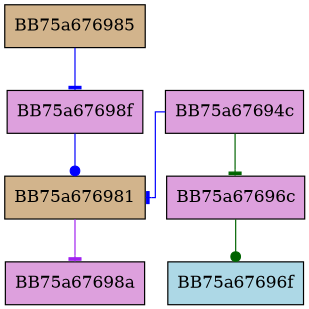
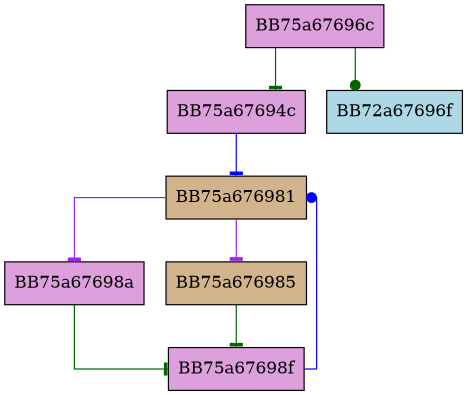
edge "BB75a676985" -> "BB75a67698f": color blue -> darkgreen
edge "BB75a67694c" -> "BB75a67696c": reversed
edge "BB75a676981" -> "BB75a676985": added
node "BB75a67696f": label "BB75a67696f" -> "BB72a67696f"
edge "BB75a67698a" -> "BB75a67698f": added
